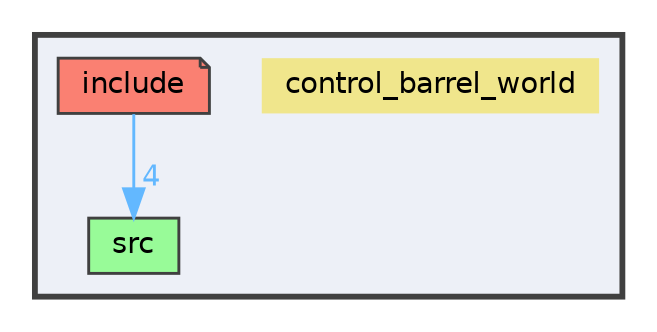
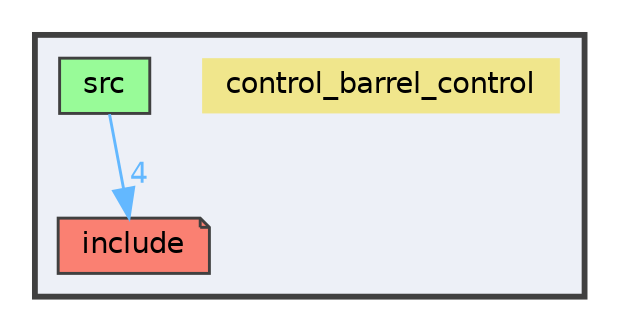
node "control_barrel_world": label "control_barrel_world" -> "control_barrel_control"
edge "include" -> "src": reversed
